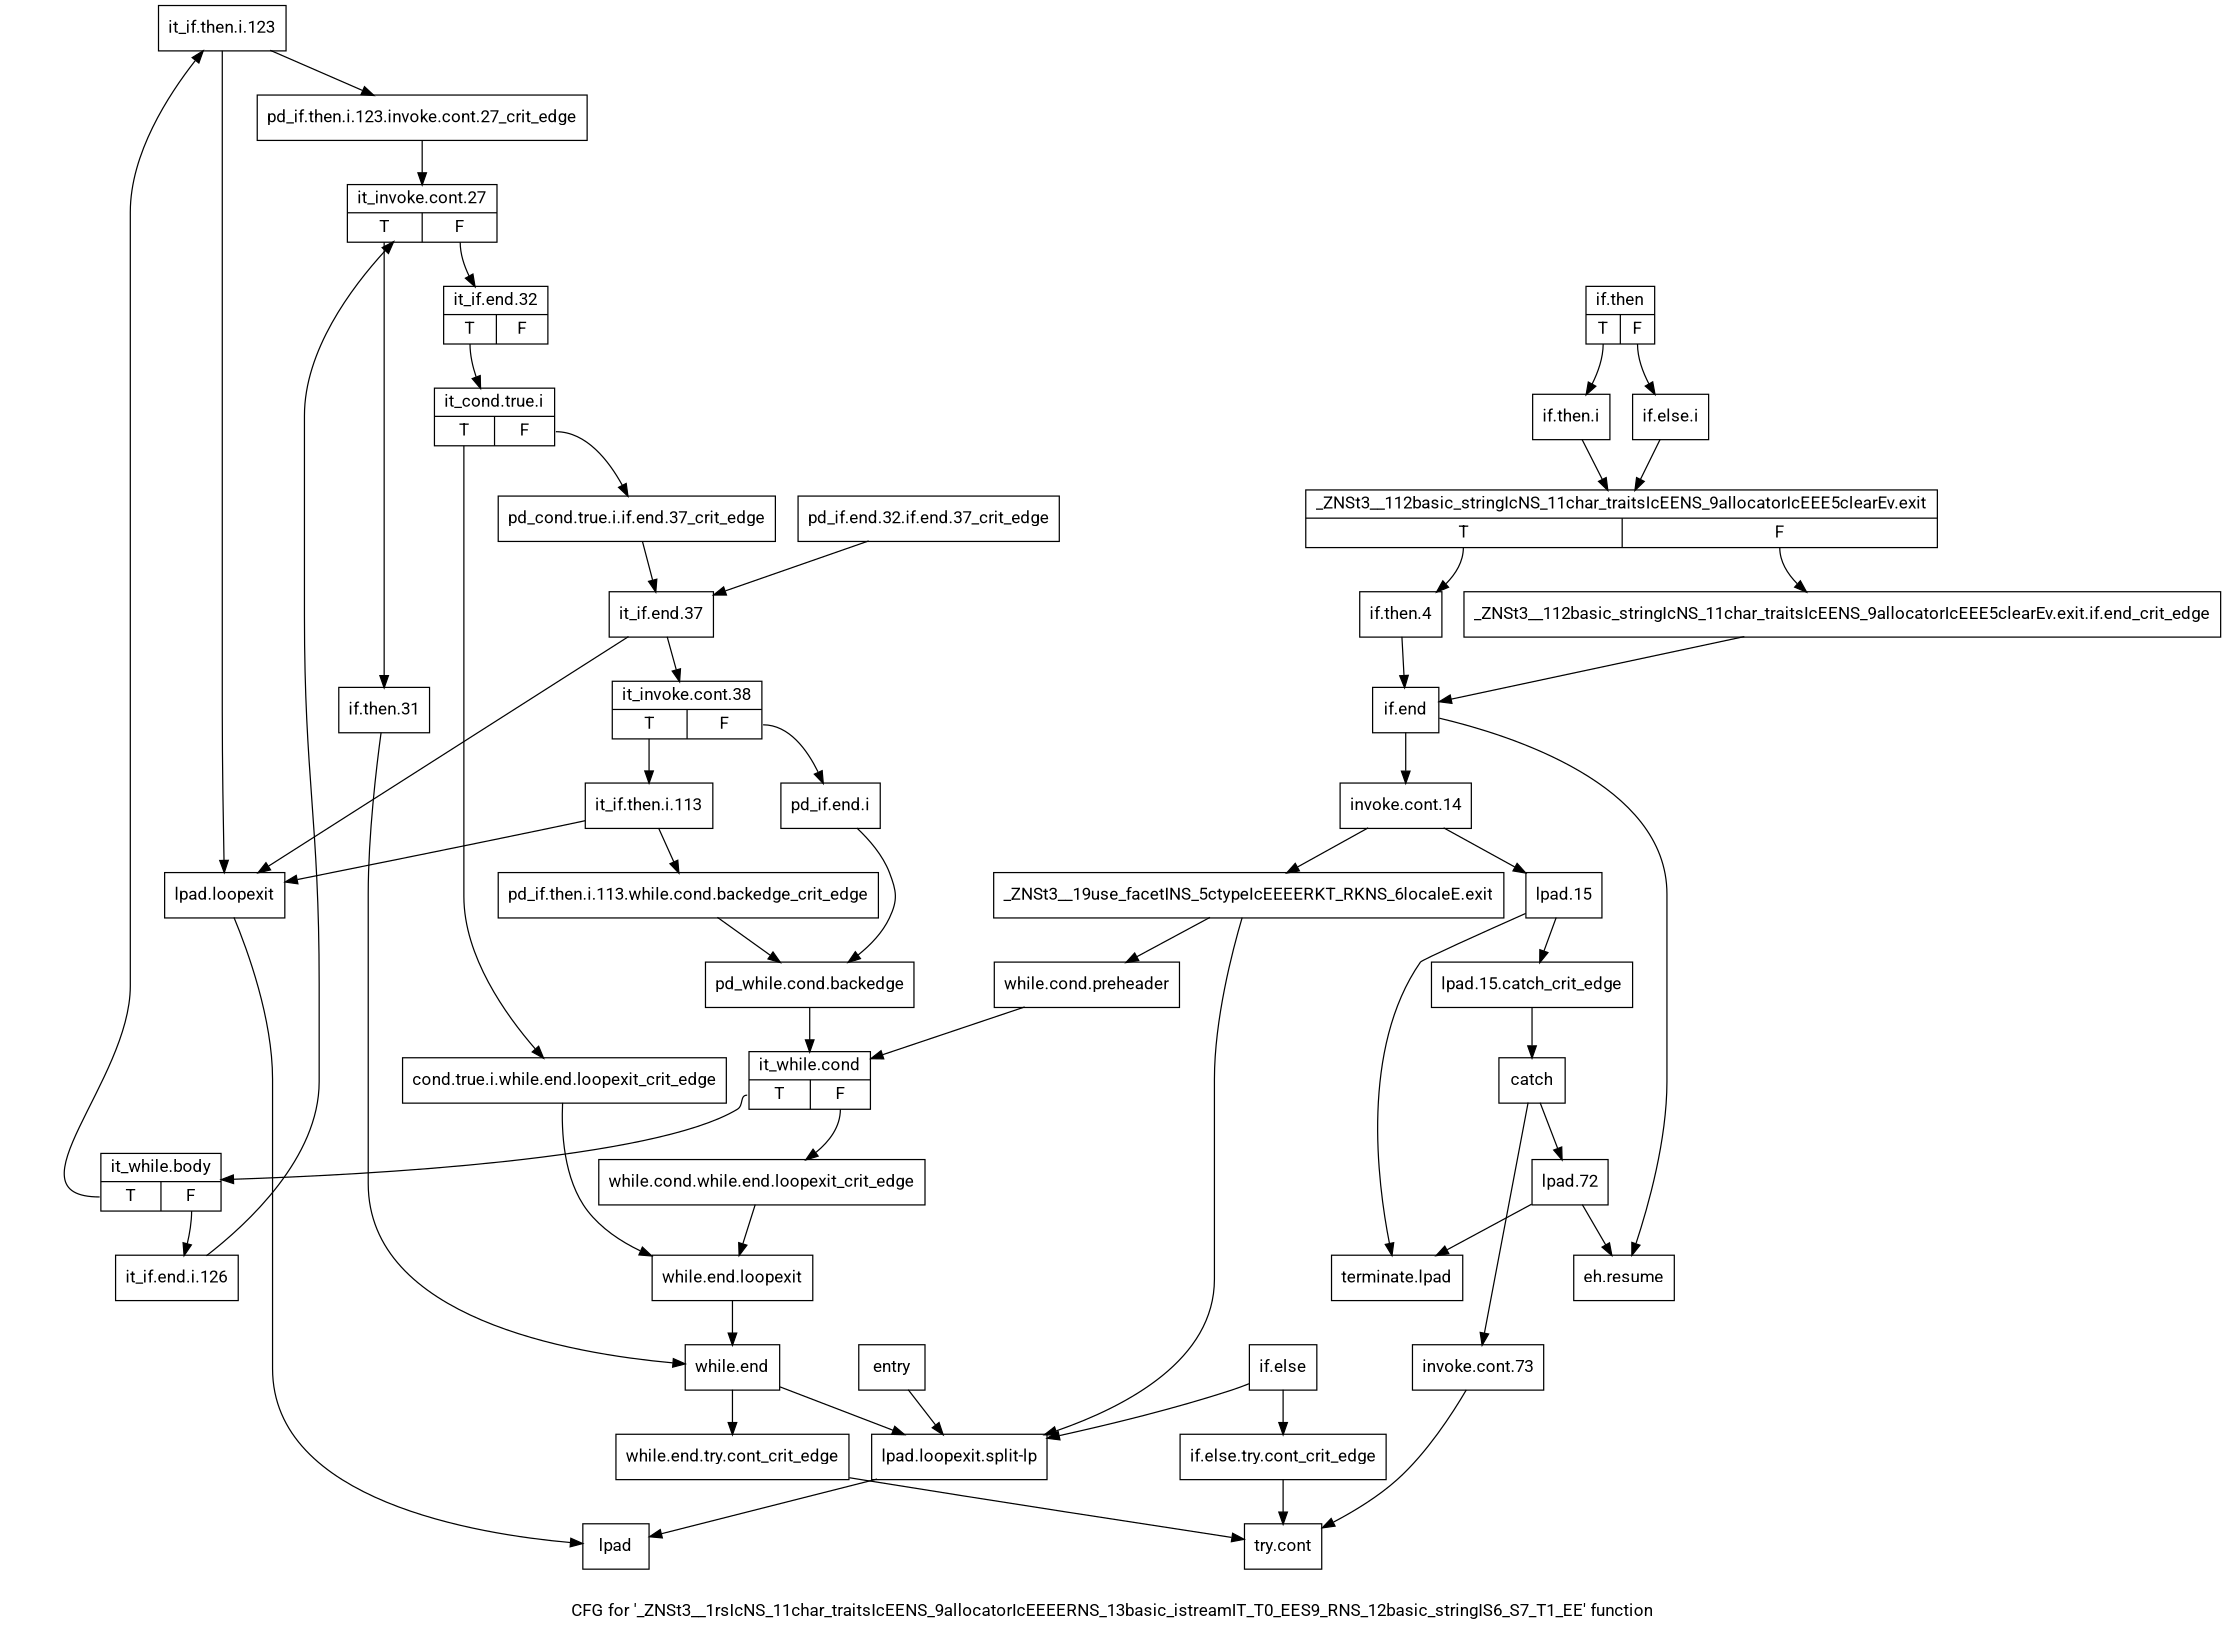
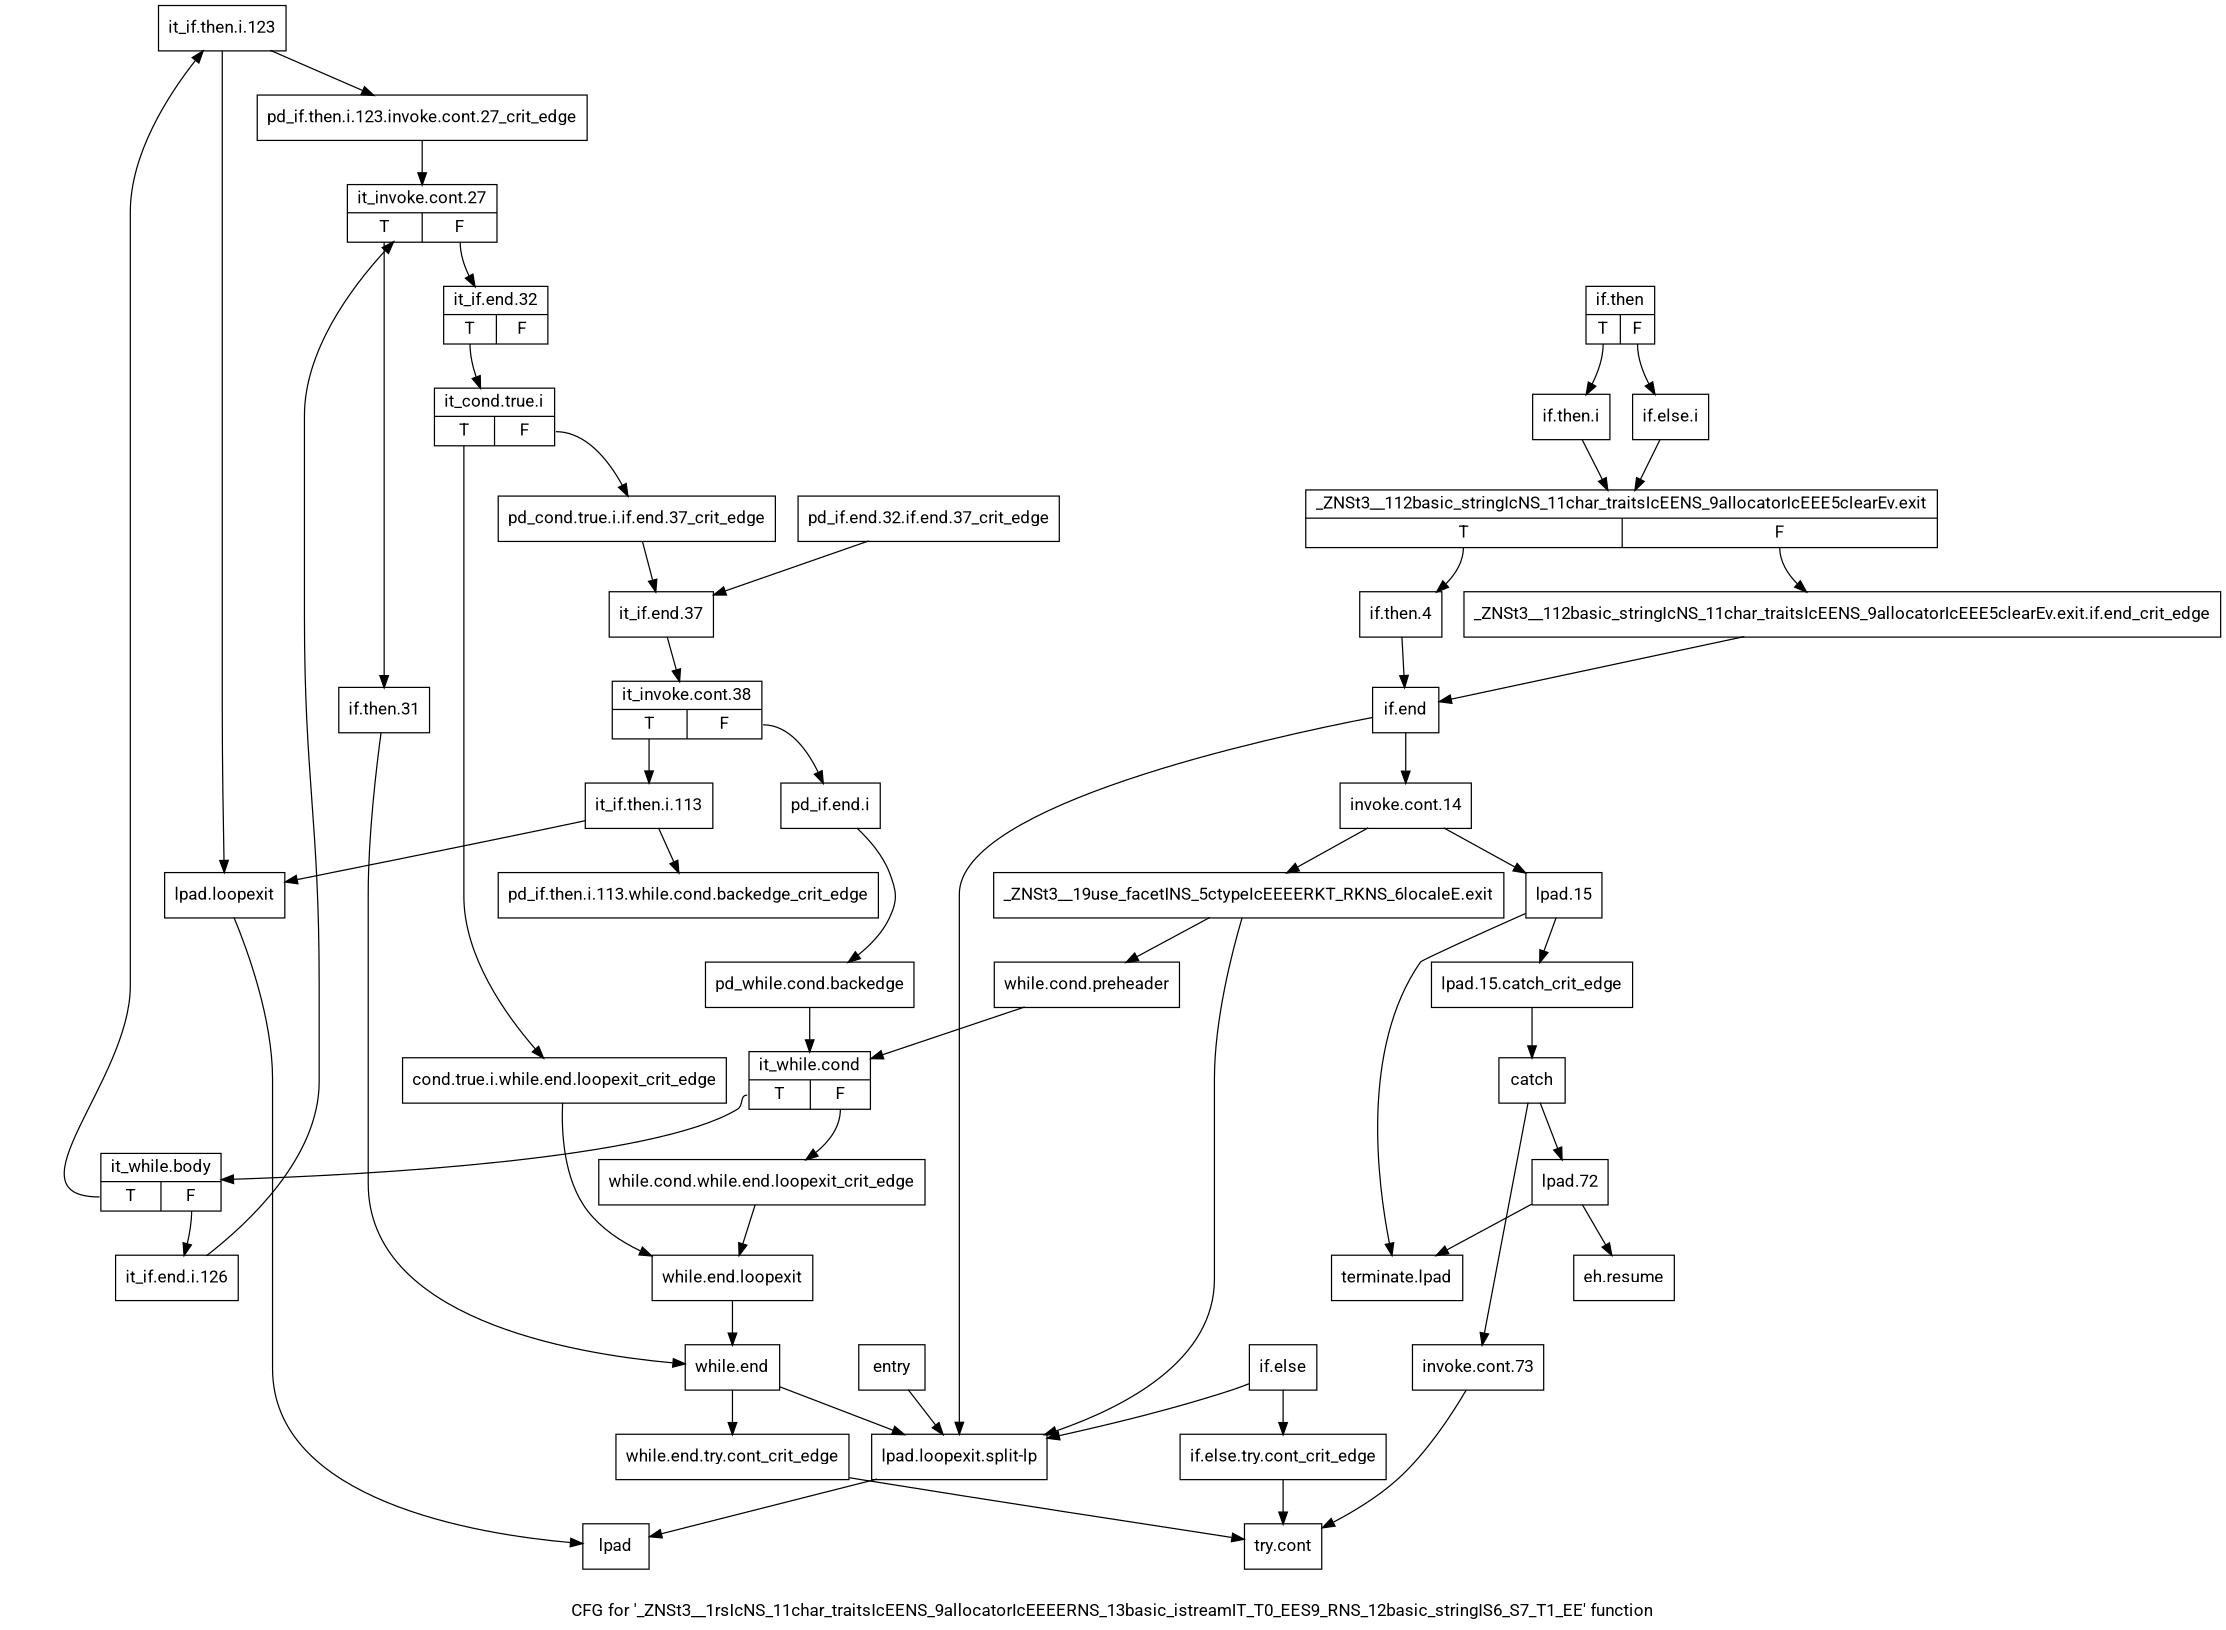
edge "it_if.end.37" -> "lpad.loopexit": removed
edge "if.end" -> "eh.resume": now "if.end" -> "lpad.loopexit.split-lp"
edge "pd_if.then.i.113.while.cond.backedge_crit_edge" -> "pd_while.cond.backedge": removed
